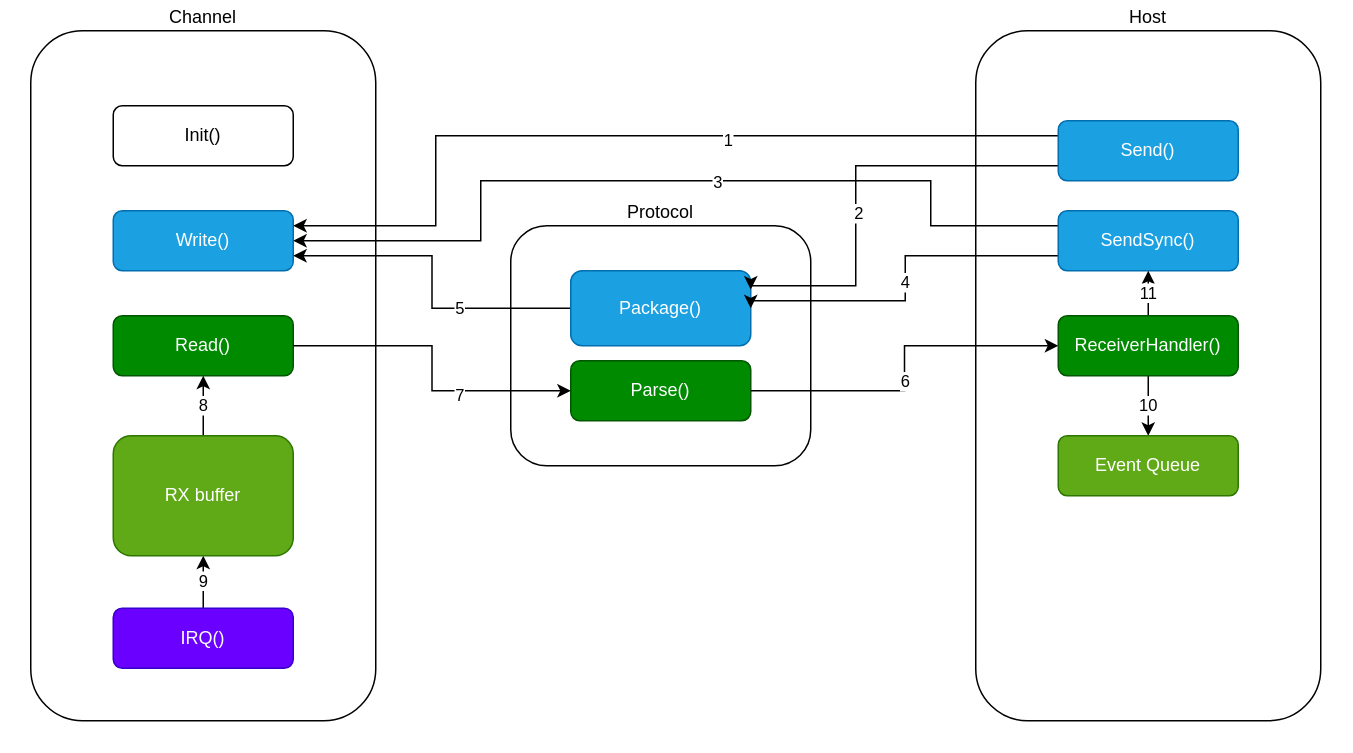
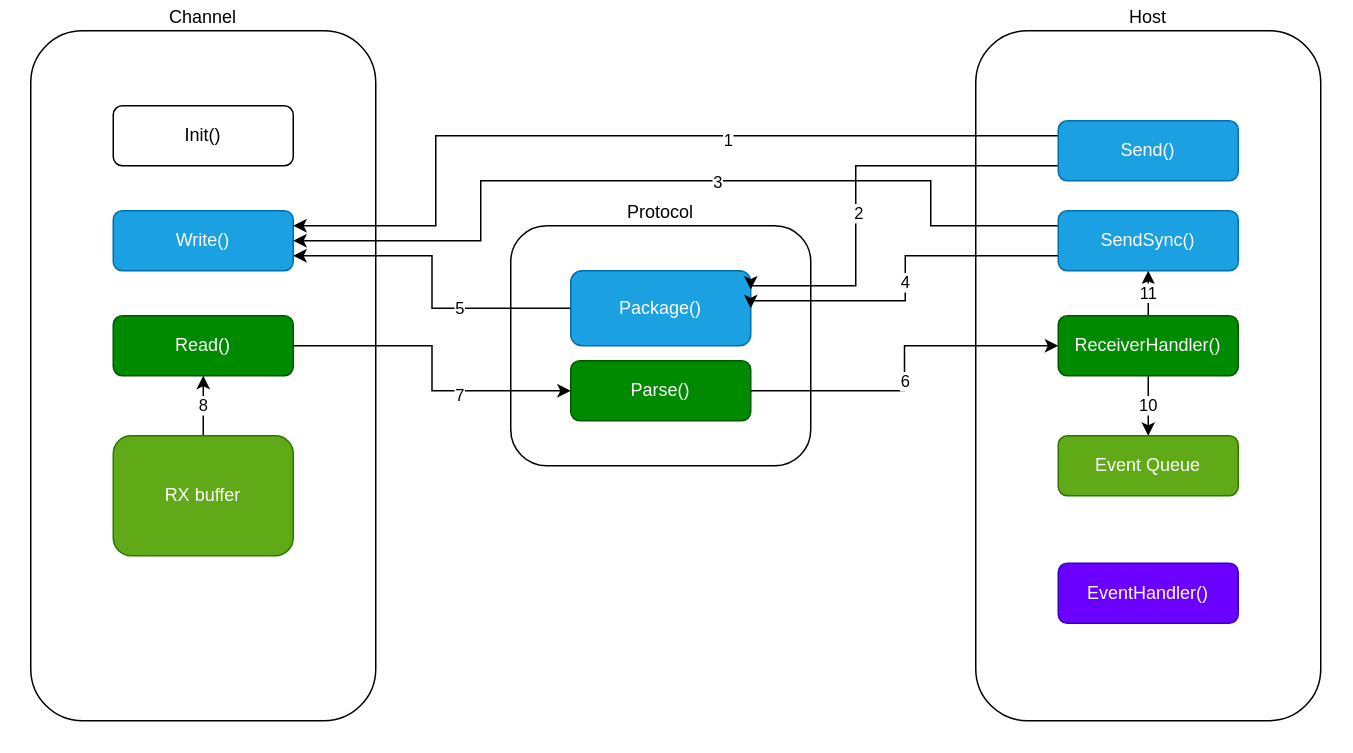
edge "IRQ()" -> "RX buffer": removed, label "9"
node "EventHandler()": added
node "IRQ()": removed
